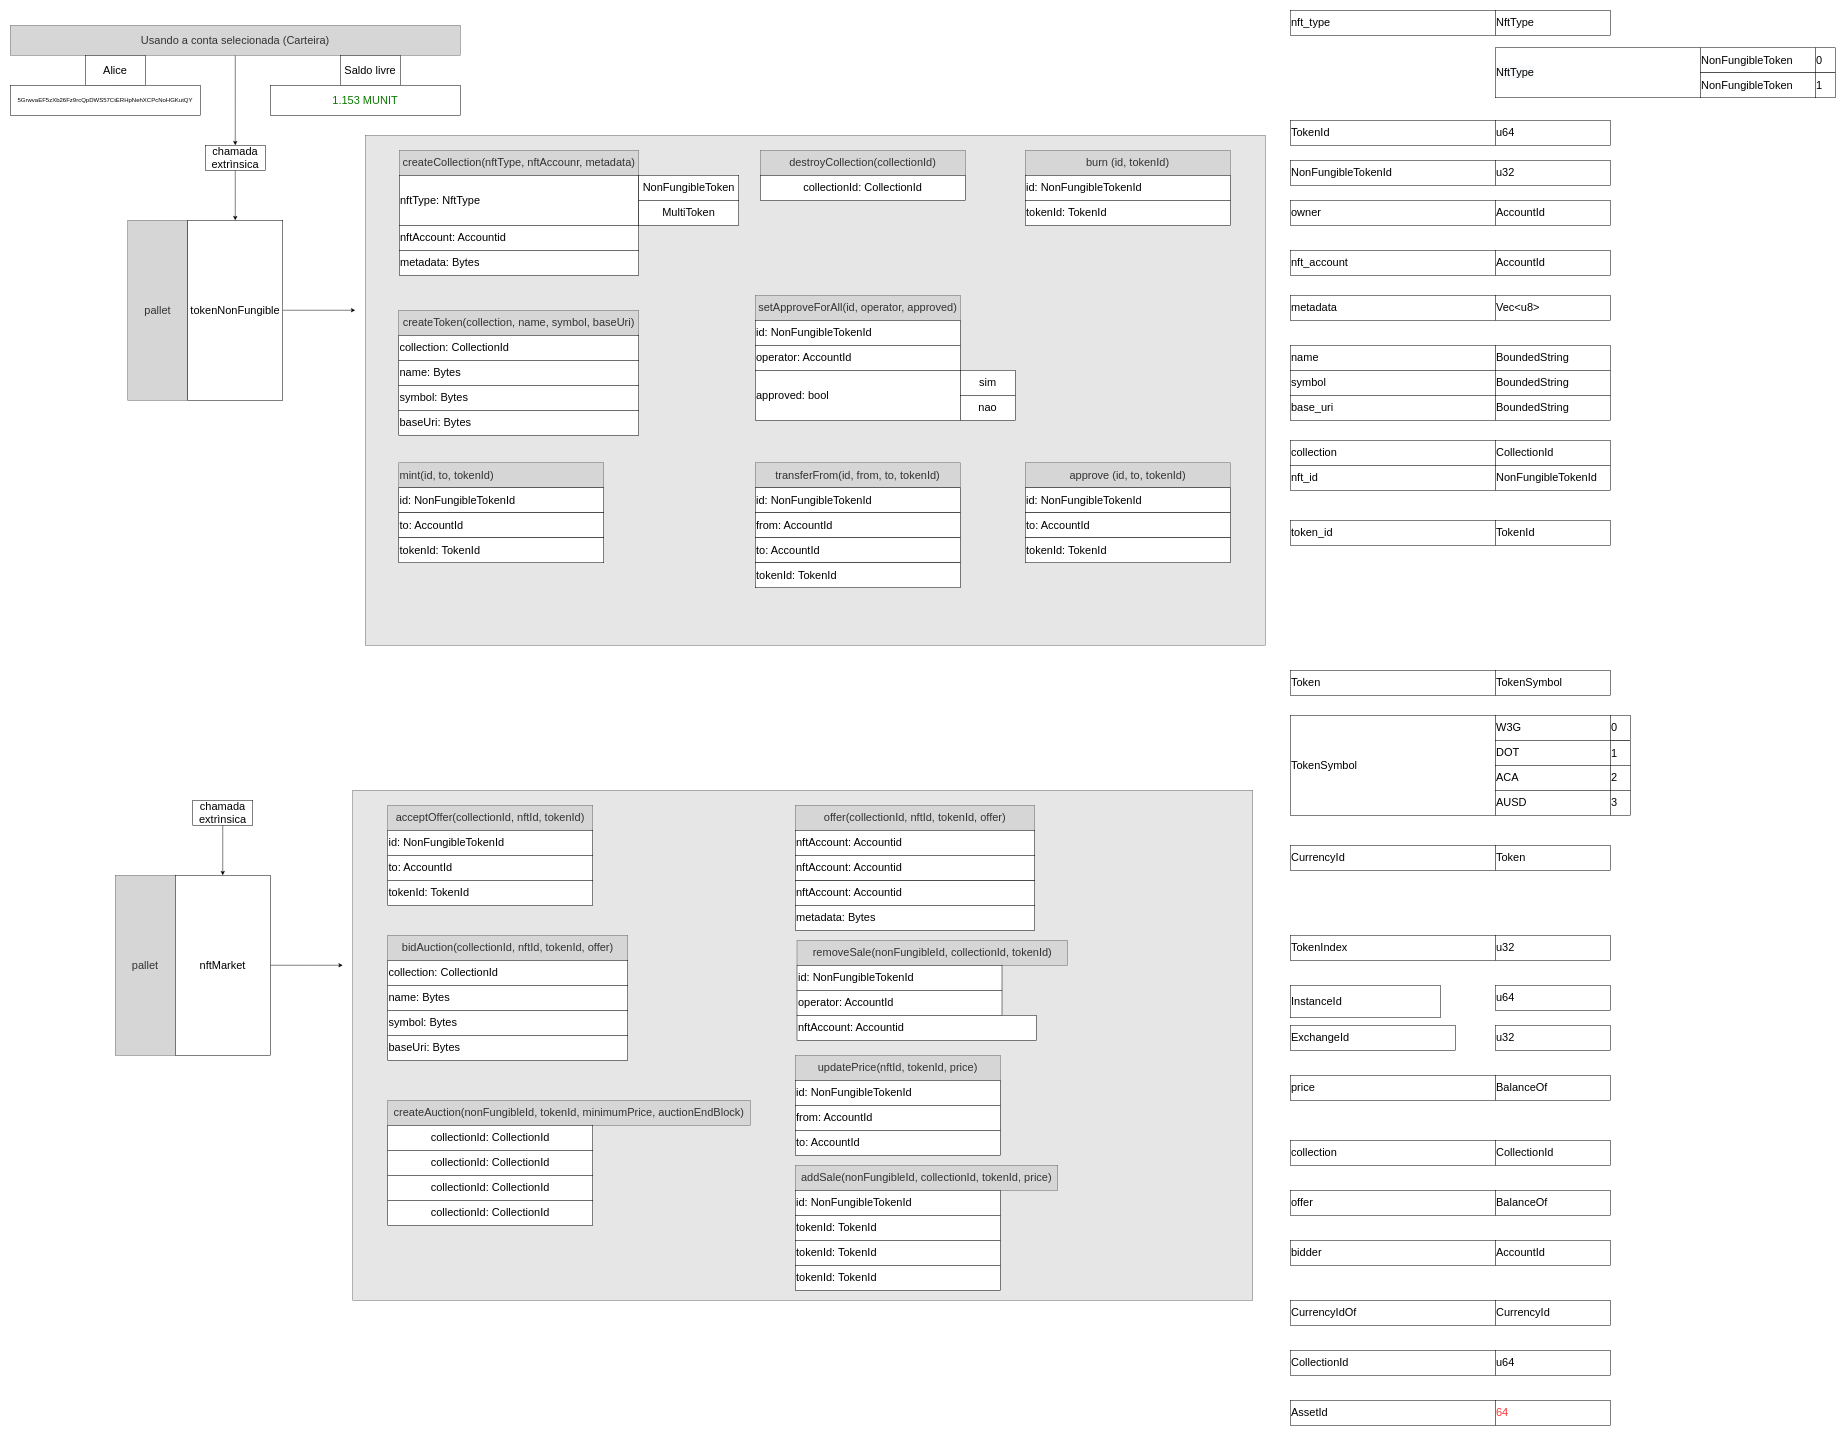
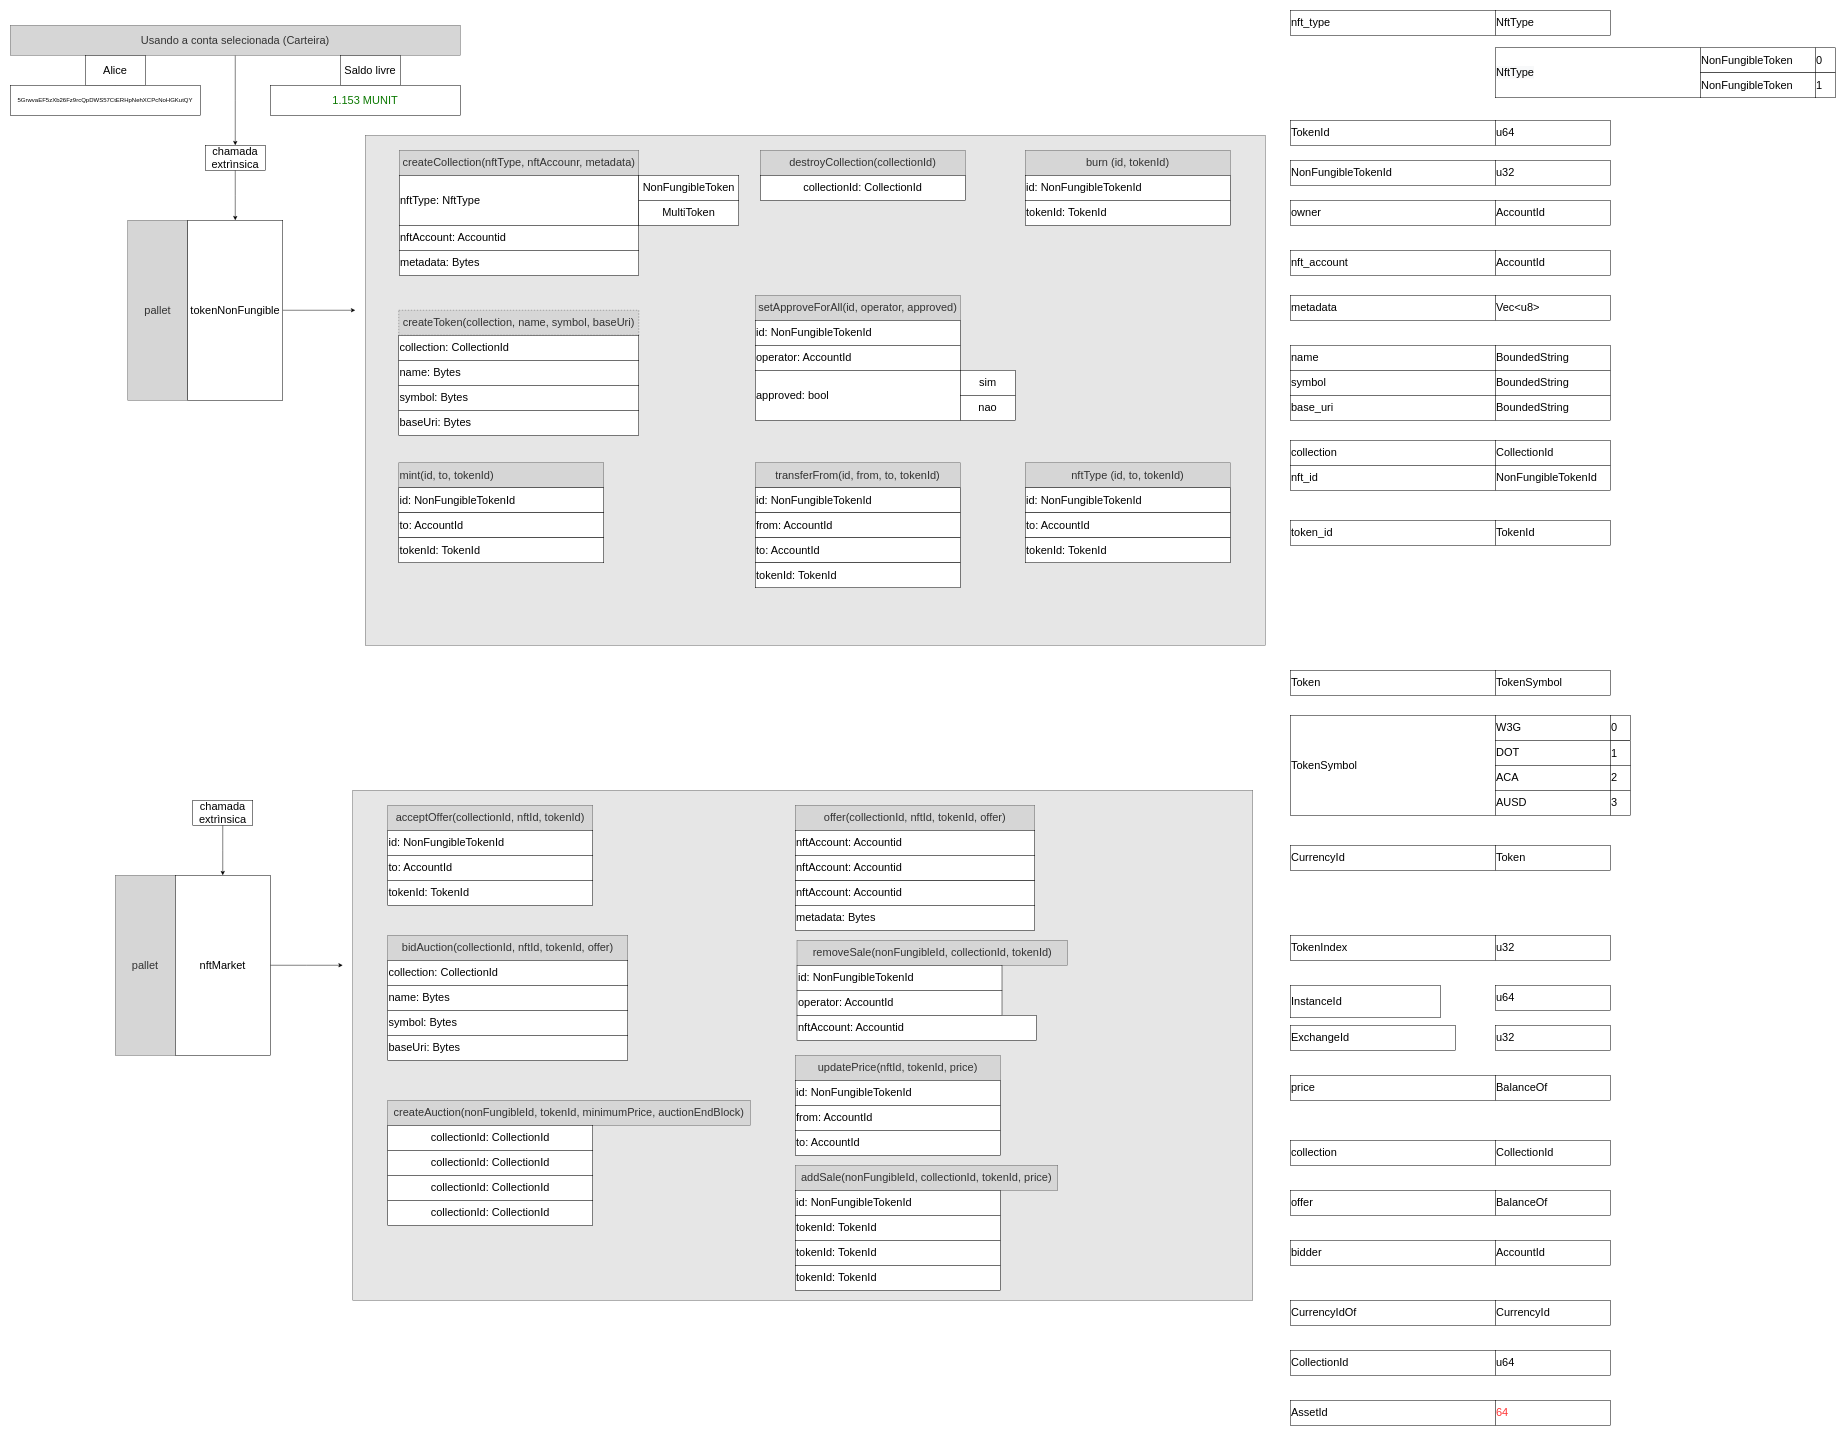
node "createToken(collection, name, symbol, baseUri)": style solid -> dashed
node "approve (id, to, tokenId)": label "approve (id, to, tokenId)" -> "nftType (id, to, tokenId)"
